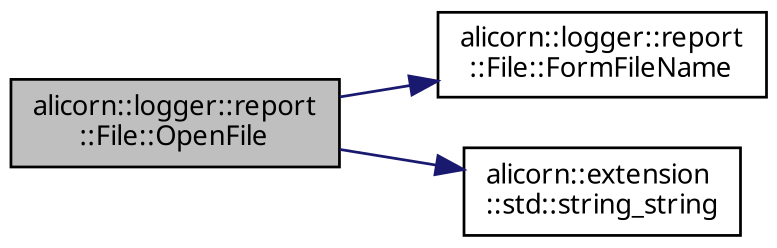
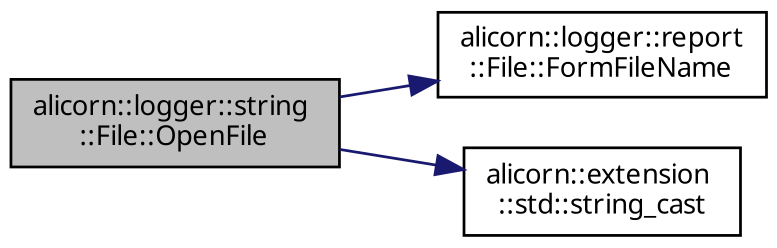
node "alicorn::logger::report ::File::OpenFile": label "alicorn::logger::report ::File::OpenFile" -> "alicorn::logger::string ::File::OpenFile"
node "alicorn::extension ::std::string_string": label "alicorn::extension ::std::string_string" -> "alicorn::extension ::std::string_cast"
